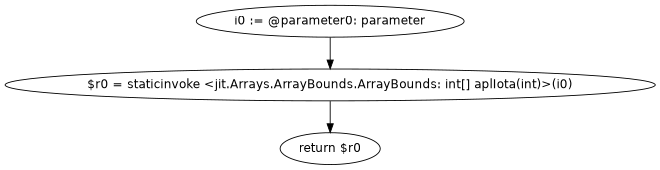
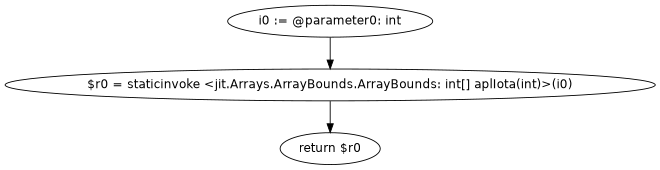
node "i0 := @parameter0: parameter": label "i0 := @parameter0: parameter" -> "i0 := @parameter0: int"
